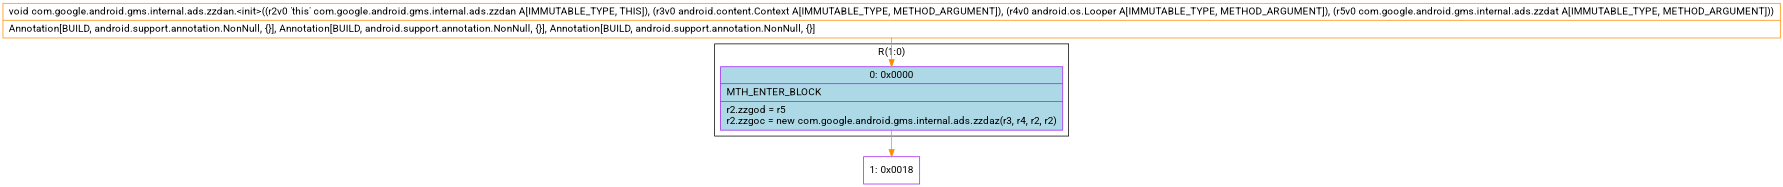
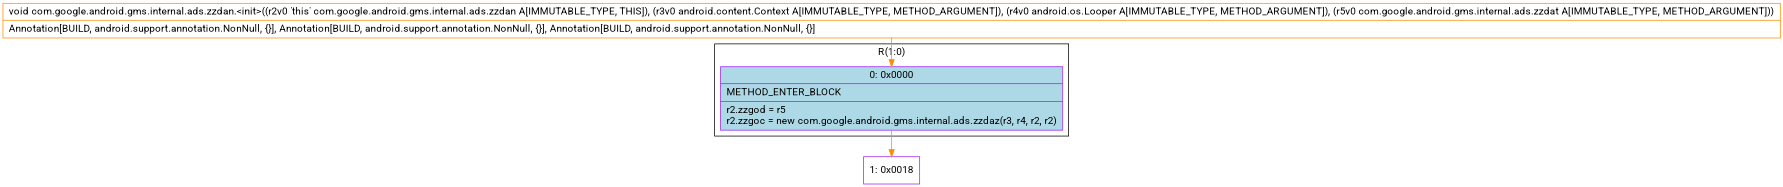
node "0: 0x0000": text "MTH_ENTER_BLOCK" -> "METHOD_ENTER_BLOCK"
